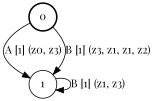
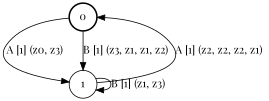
edge "1" -> "0": added, label "A [1] (z2, z2, z2, z1)"
